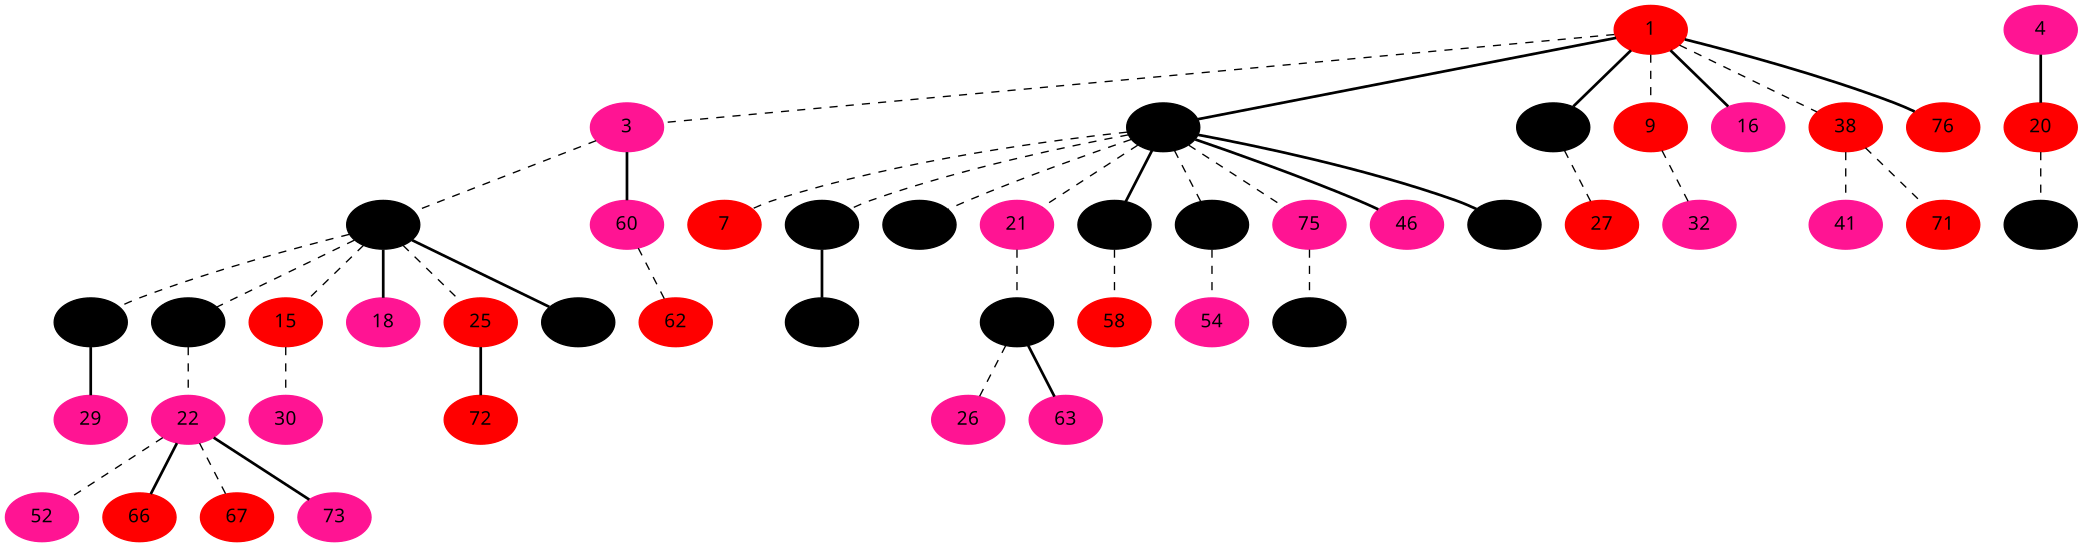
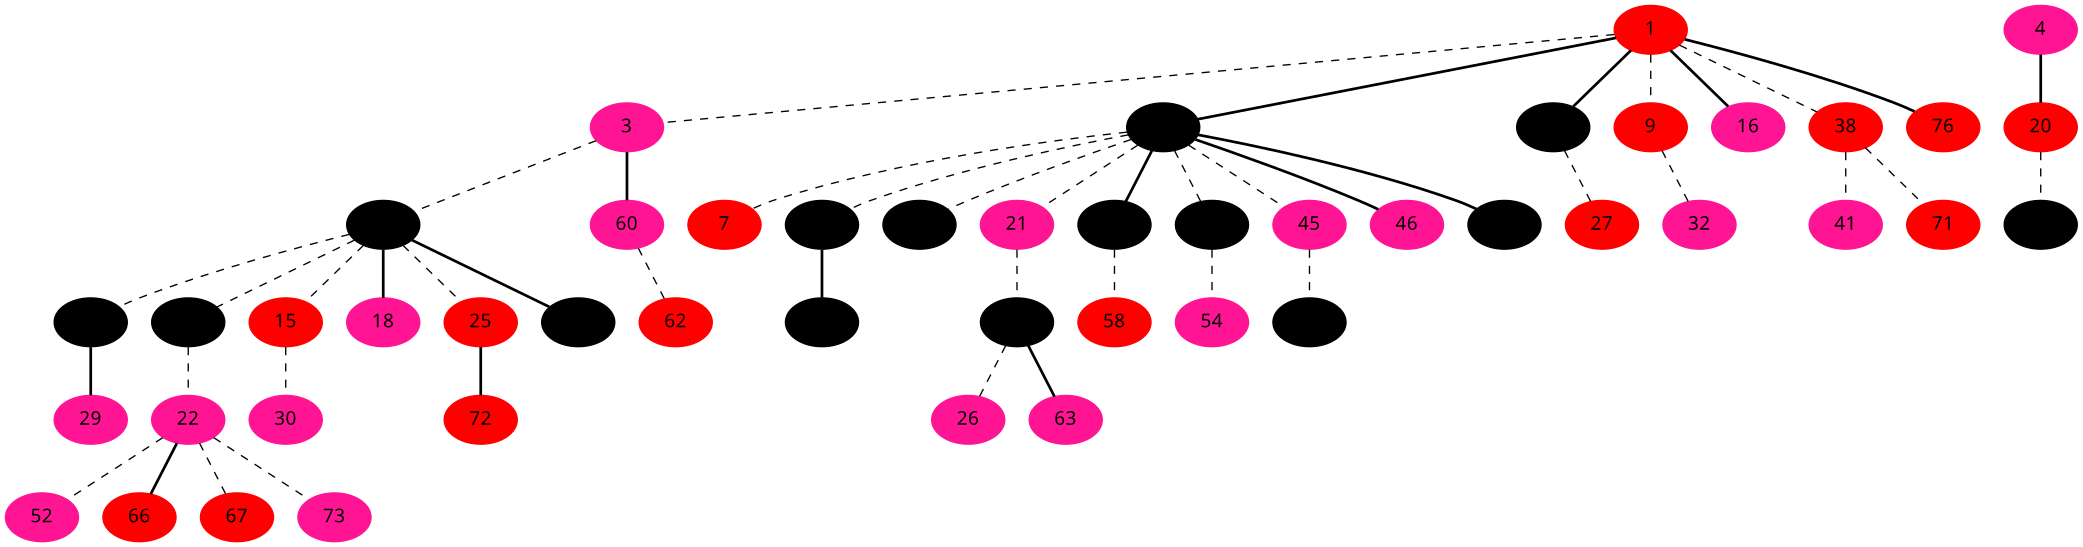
node "75": label "75" -> "45"
edge "22" -- "73": style bold -> dashed
